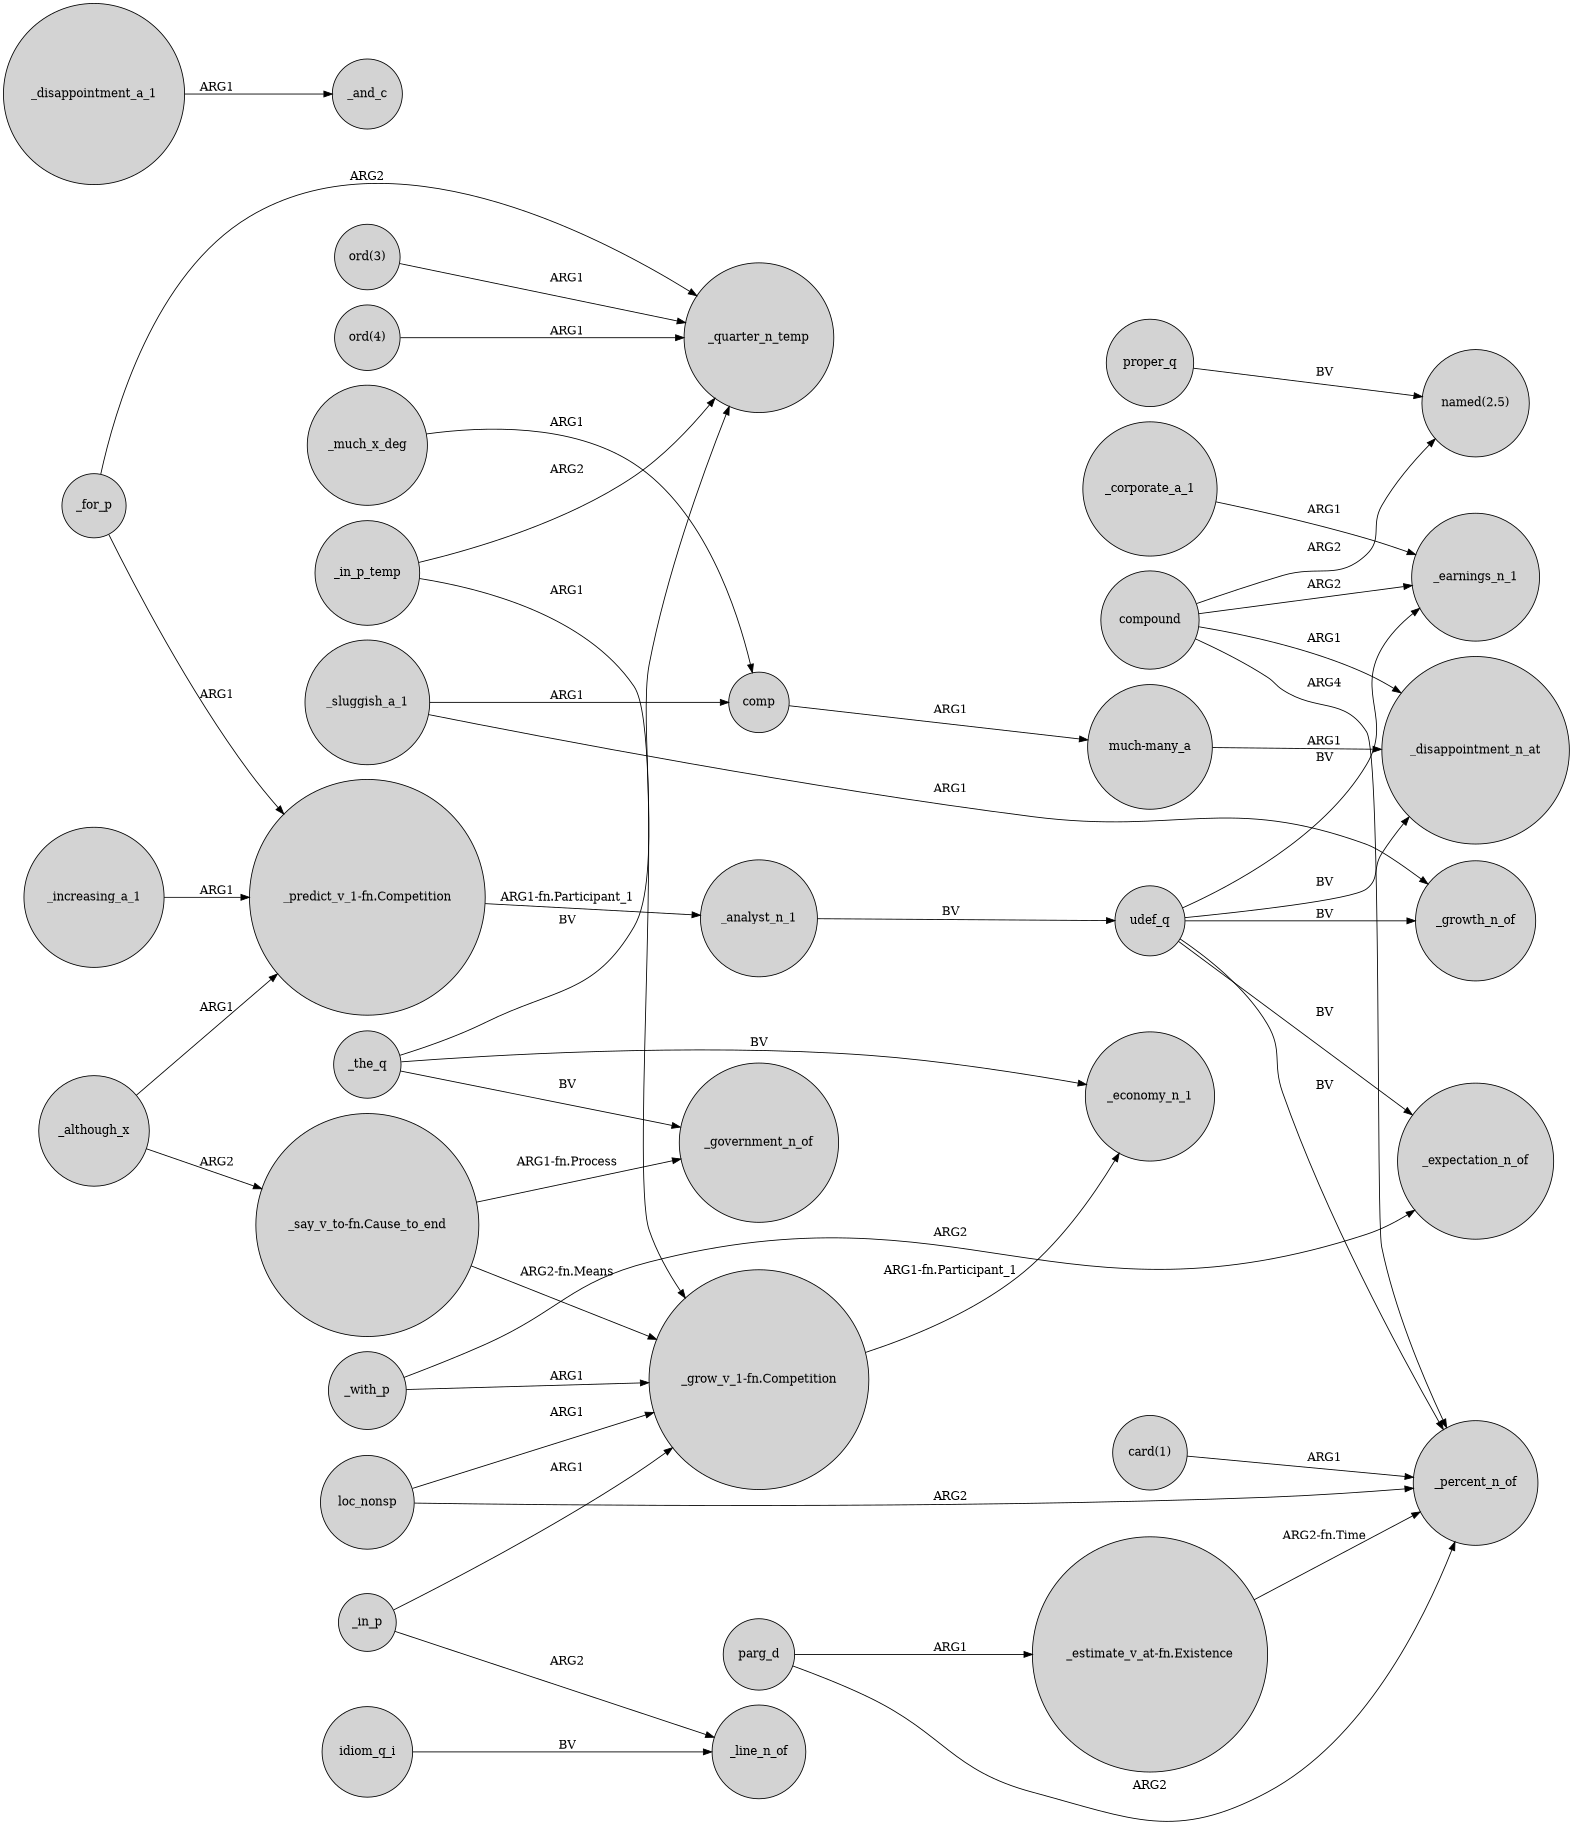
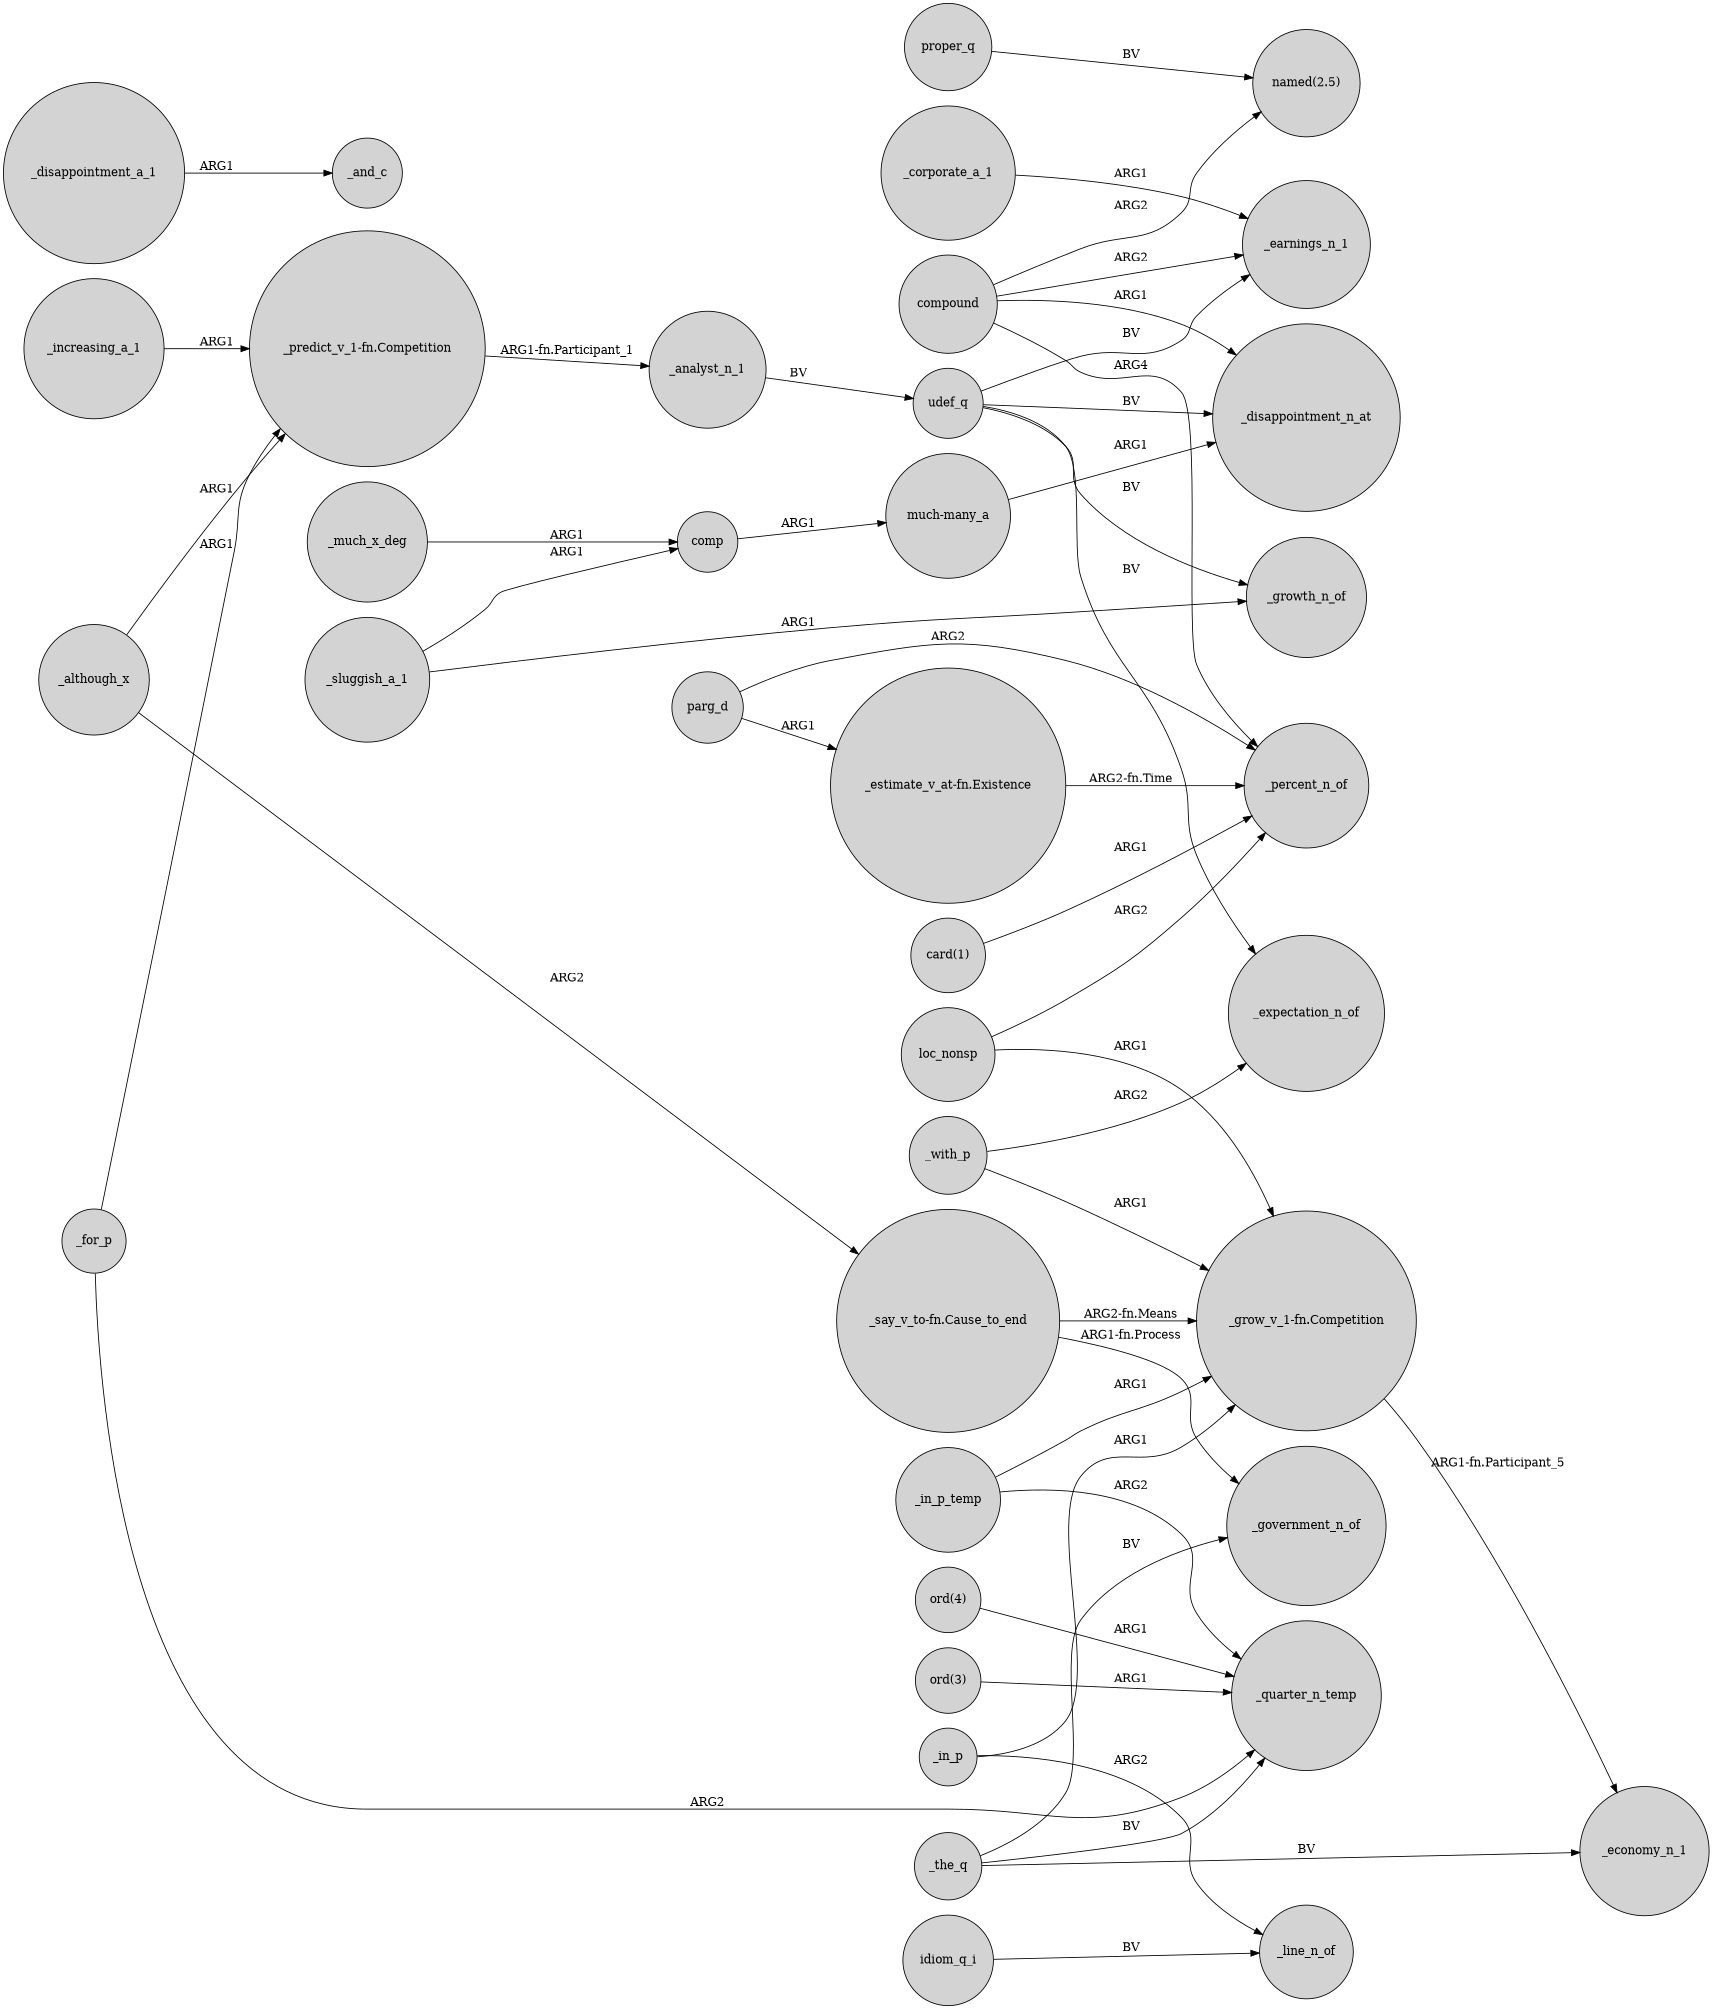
edge "udef_q" -> "_percent_n_of": removed, label "BV"
edge "_grow_v_1-fn.Competition" -> "_economy_n_1": label "ARG1-fn.Participant_1" -> "ARG1-fn.Participant_5"
